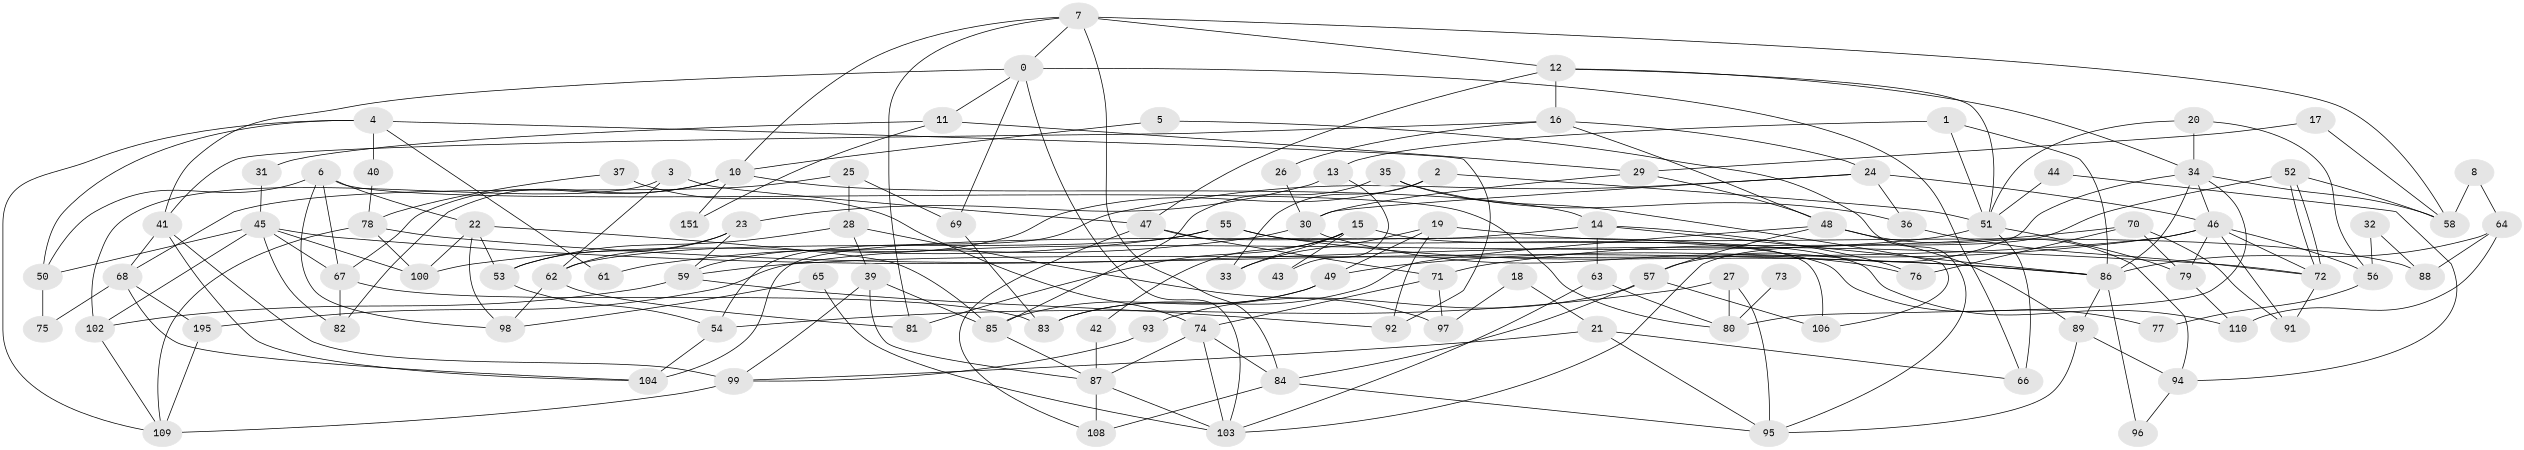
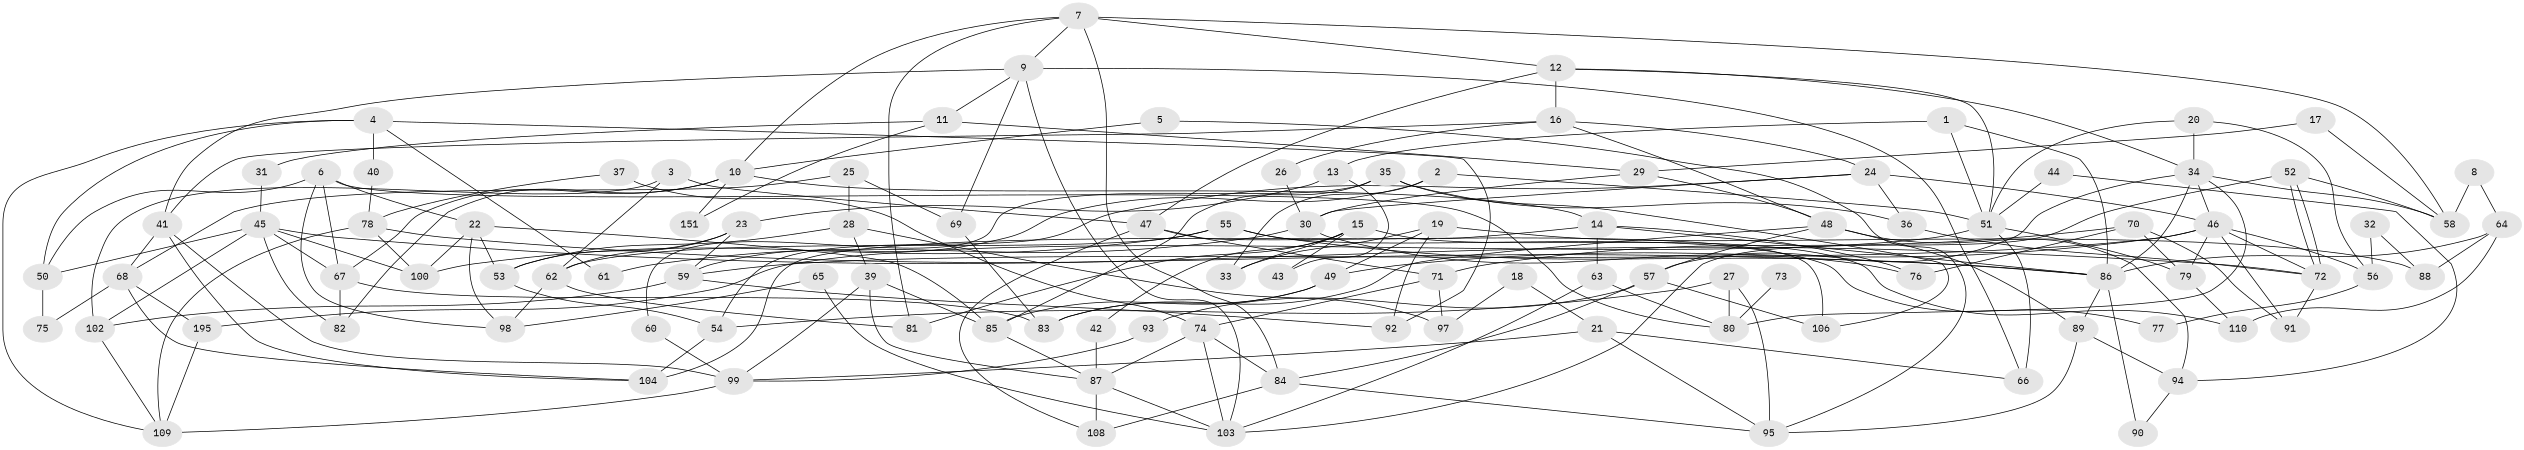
node "0": label "0" -> "9"
node "60": added
node "96": label "96" -> "90"
